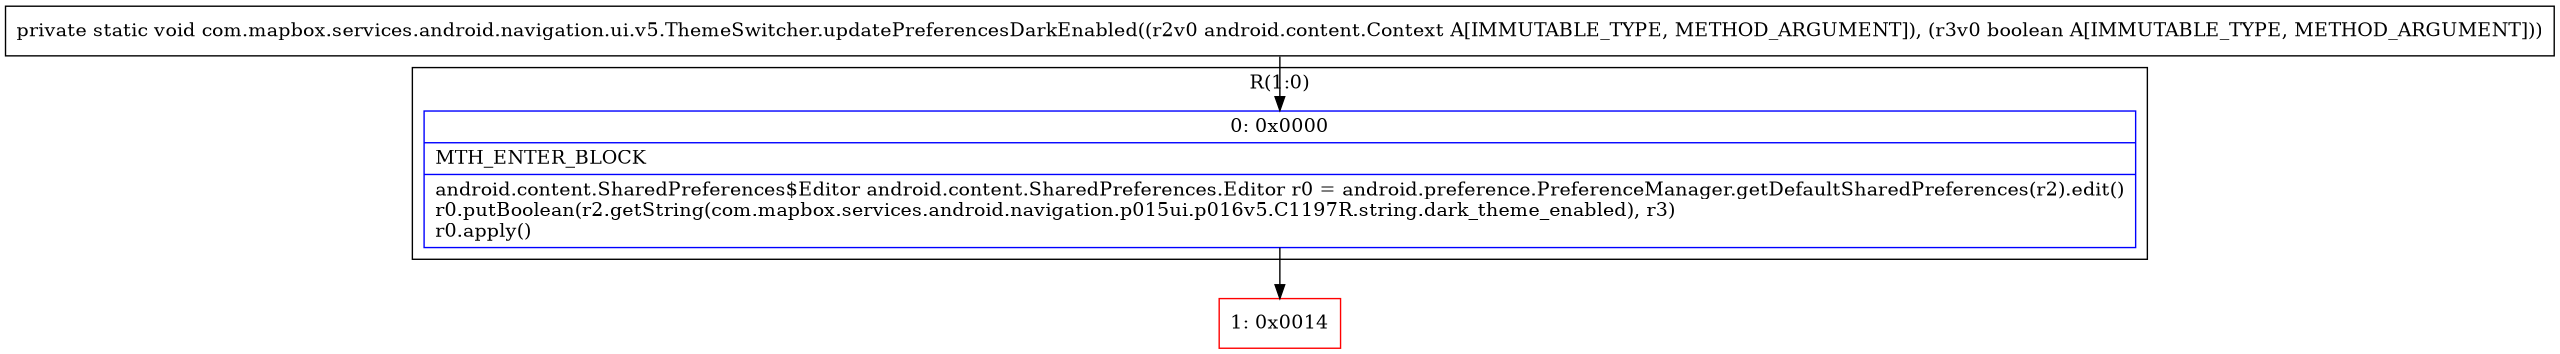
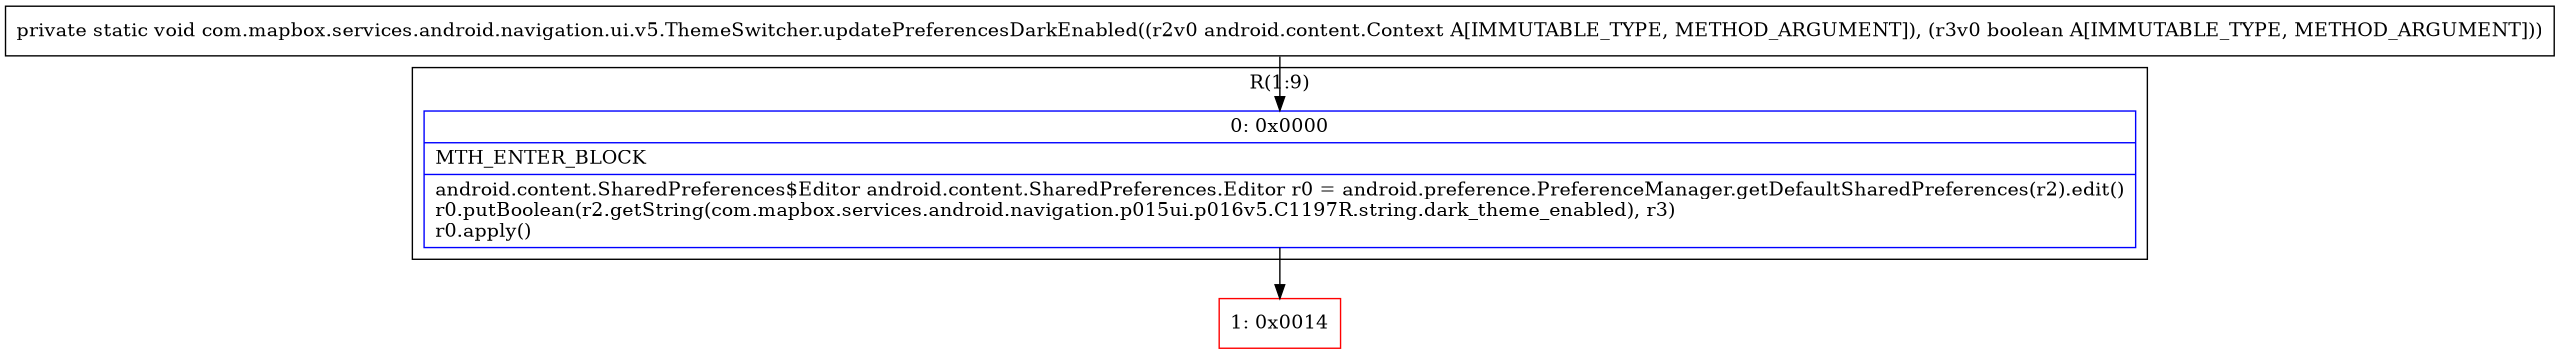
cluster "R(1:0)": label "R(1:0)" -> "R(1:9)"
